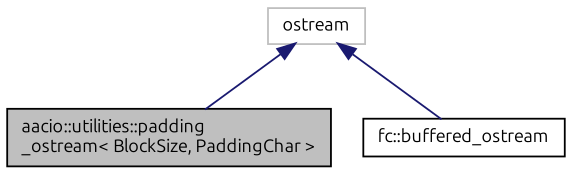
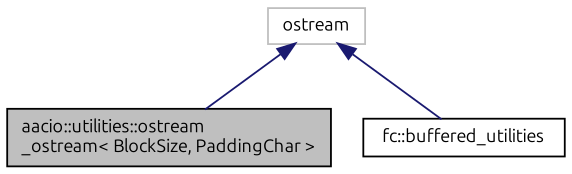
node "aacio::utilities::padding _ostream< BlockSize, PaddingChar >": label "aacio::utilities::padding _ostream< BlockSize, PaddingChar >" -> "aacio::utilities::ostream _ostream< BlockSize, PaddingChar >"
node "fc::buffered_ostream": label "fc::buffered_ostream" -> "fc::buffered_utilities"
